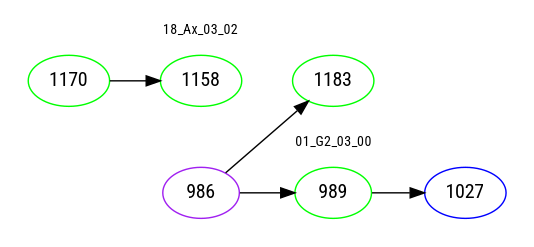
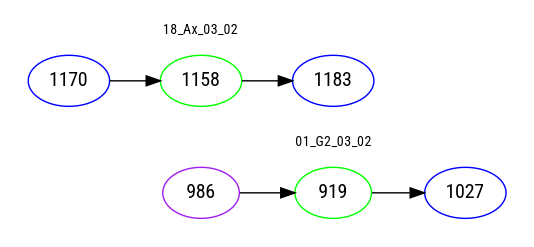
node "1170": color green -> blue
node "1183": color green -> blue
edge "986" -> "1183": now "1158" -> "1183"
cluster "01_G2_03_00": label "01_G2_03_00" -> "01_G2_03_02"
node "989": label "989" -> "919"
